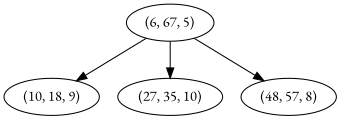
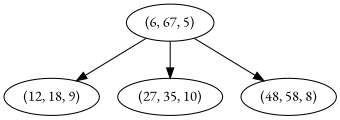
node "(10, 18, 9)": label "(10, 18, 9)" -> "(12, 18, 9)"
node "(48, 57, 8)": label "(48, 57, 8)" -> "(48, 58, 8)"
